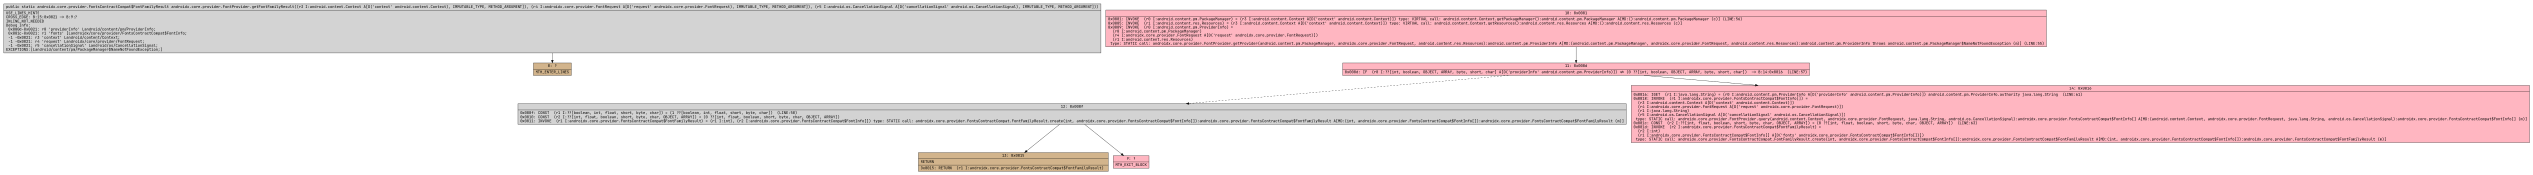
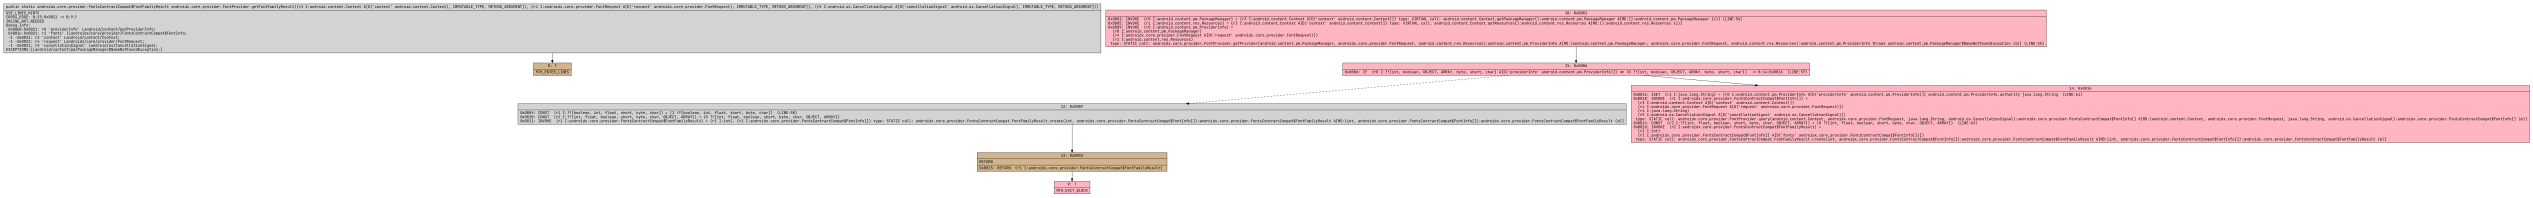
edge "12: 0x000f" -> "9: ?": now "13: 0x0015" -> "9: ?"
